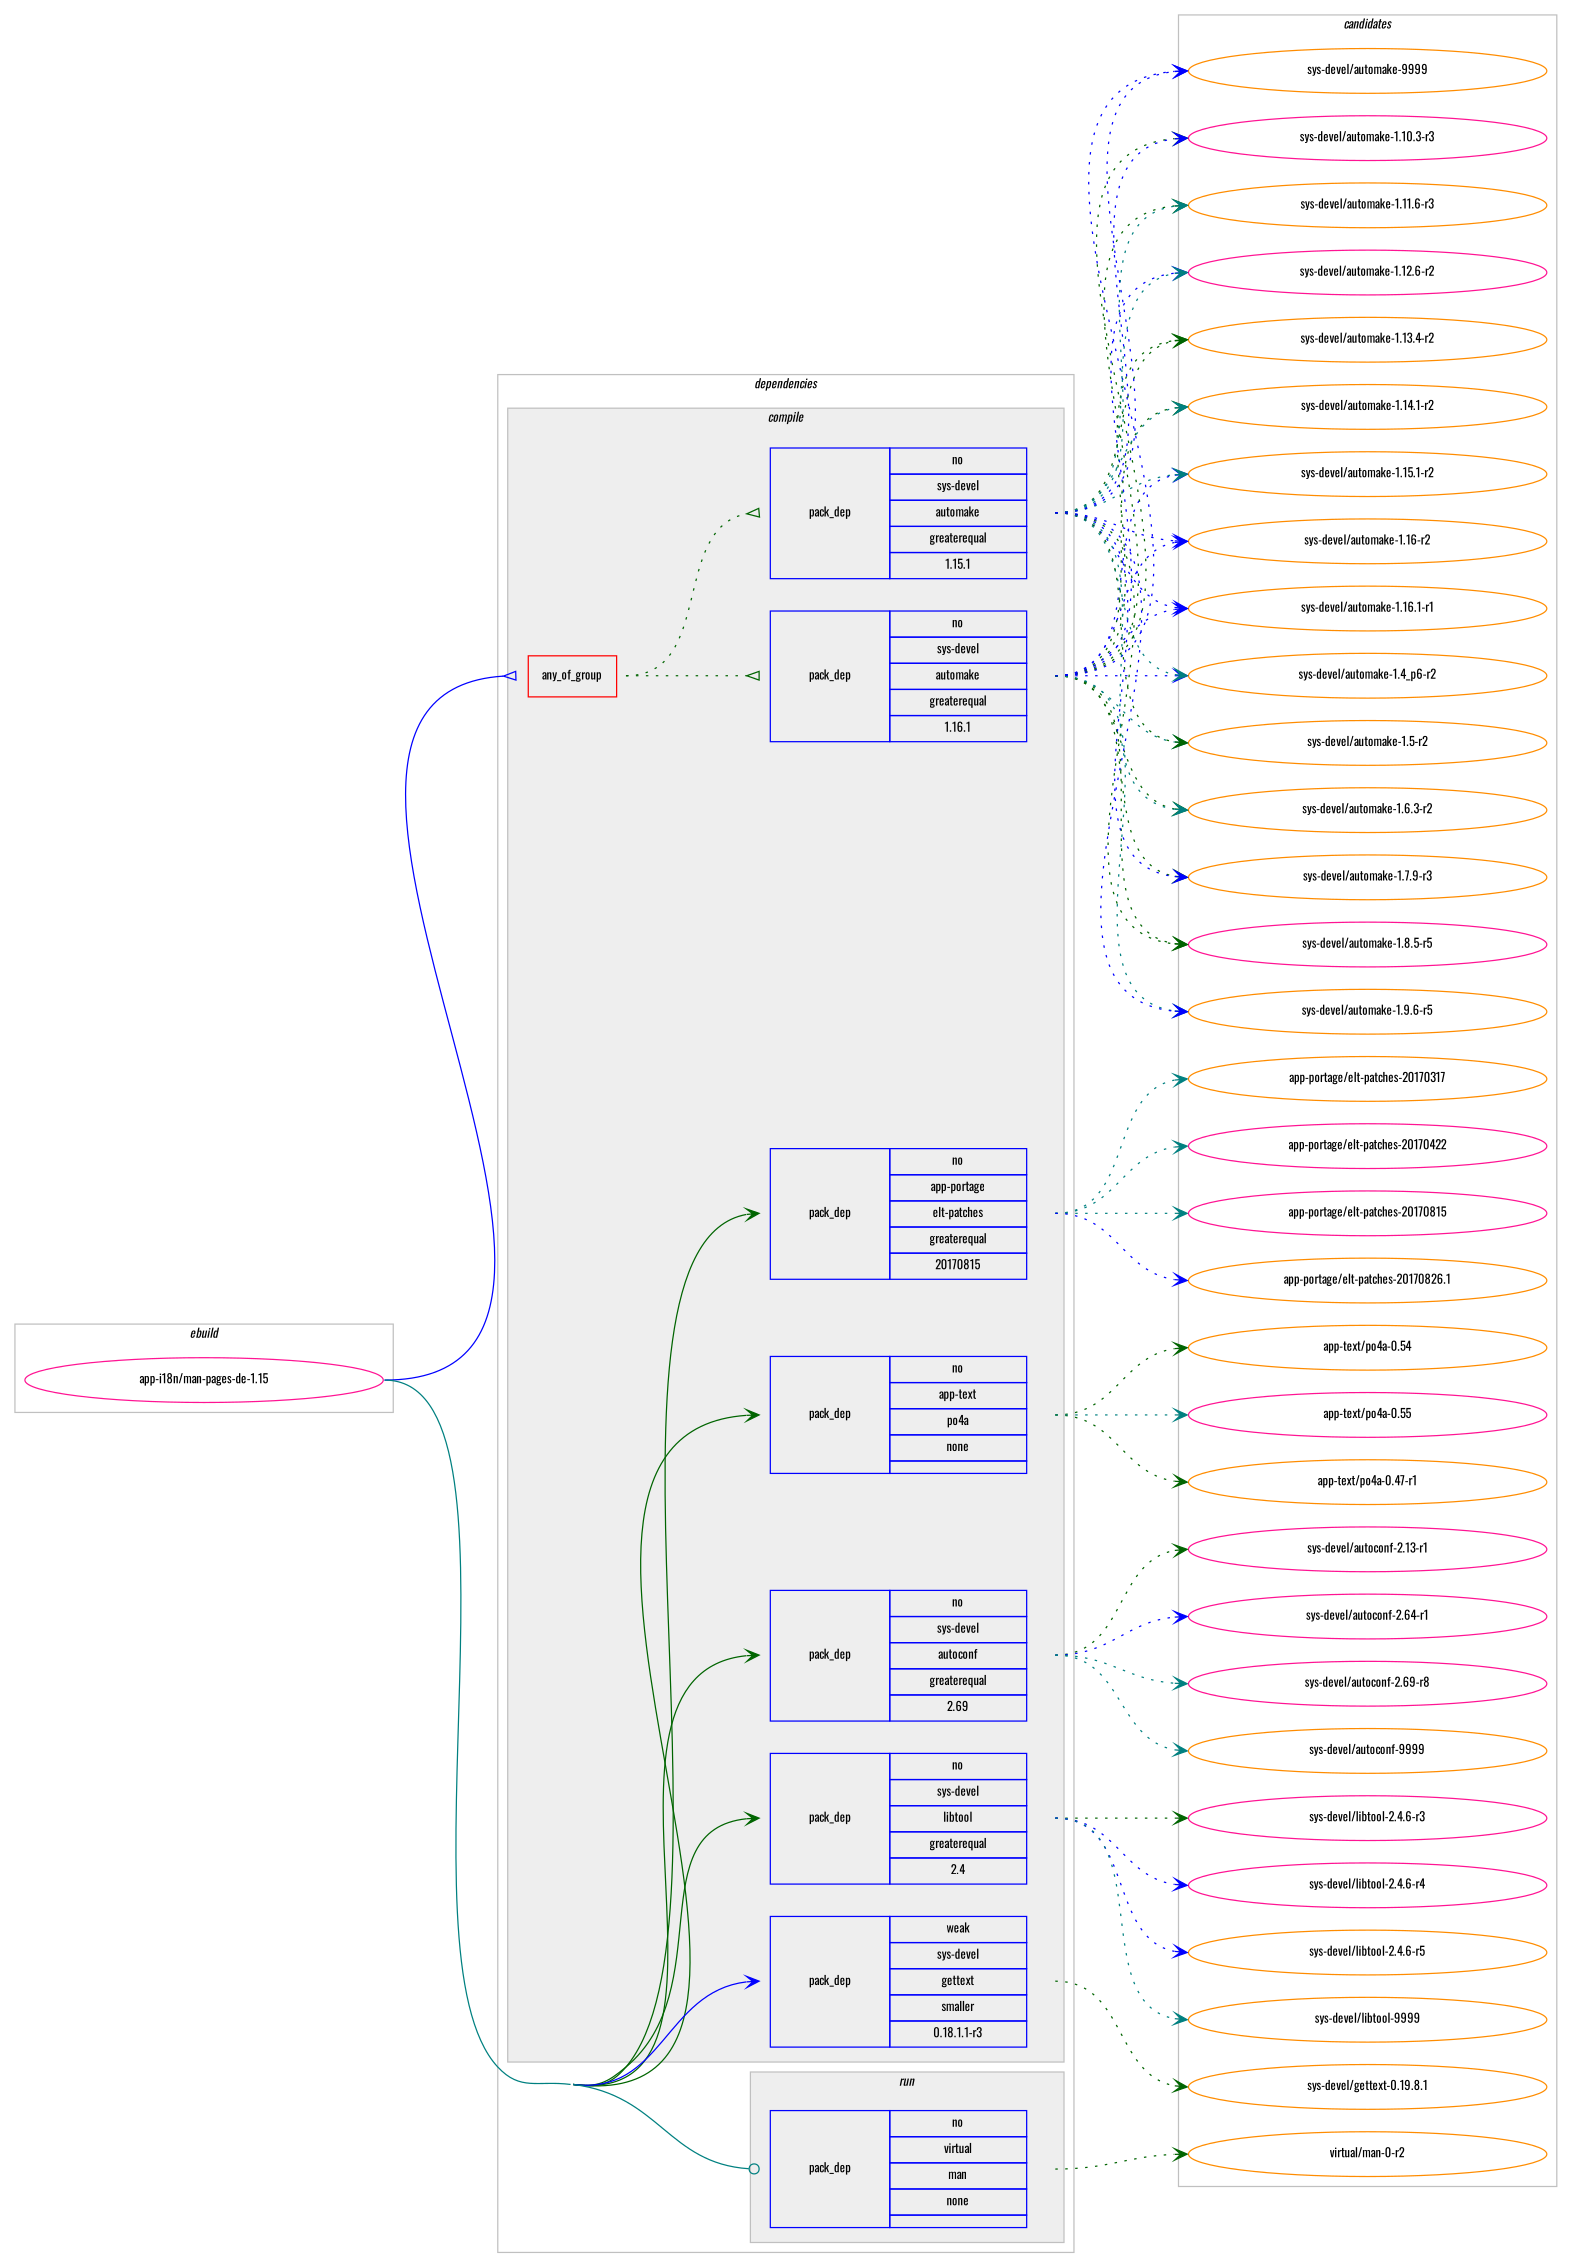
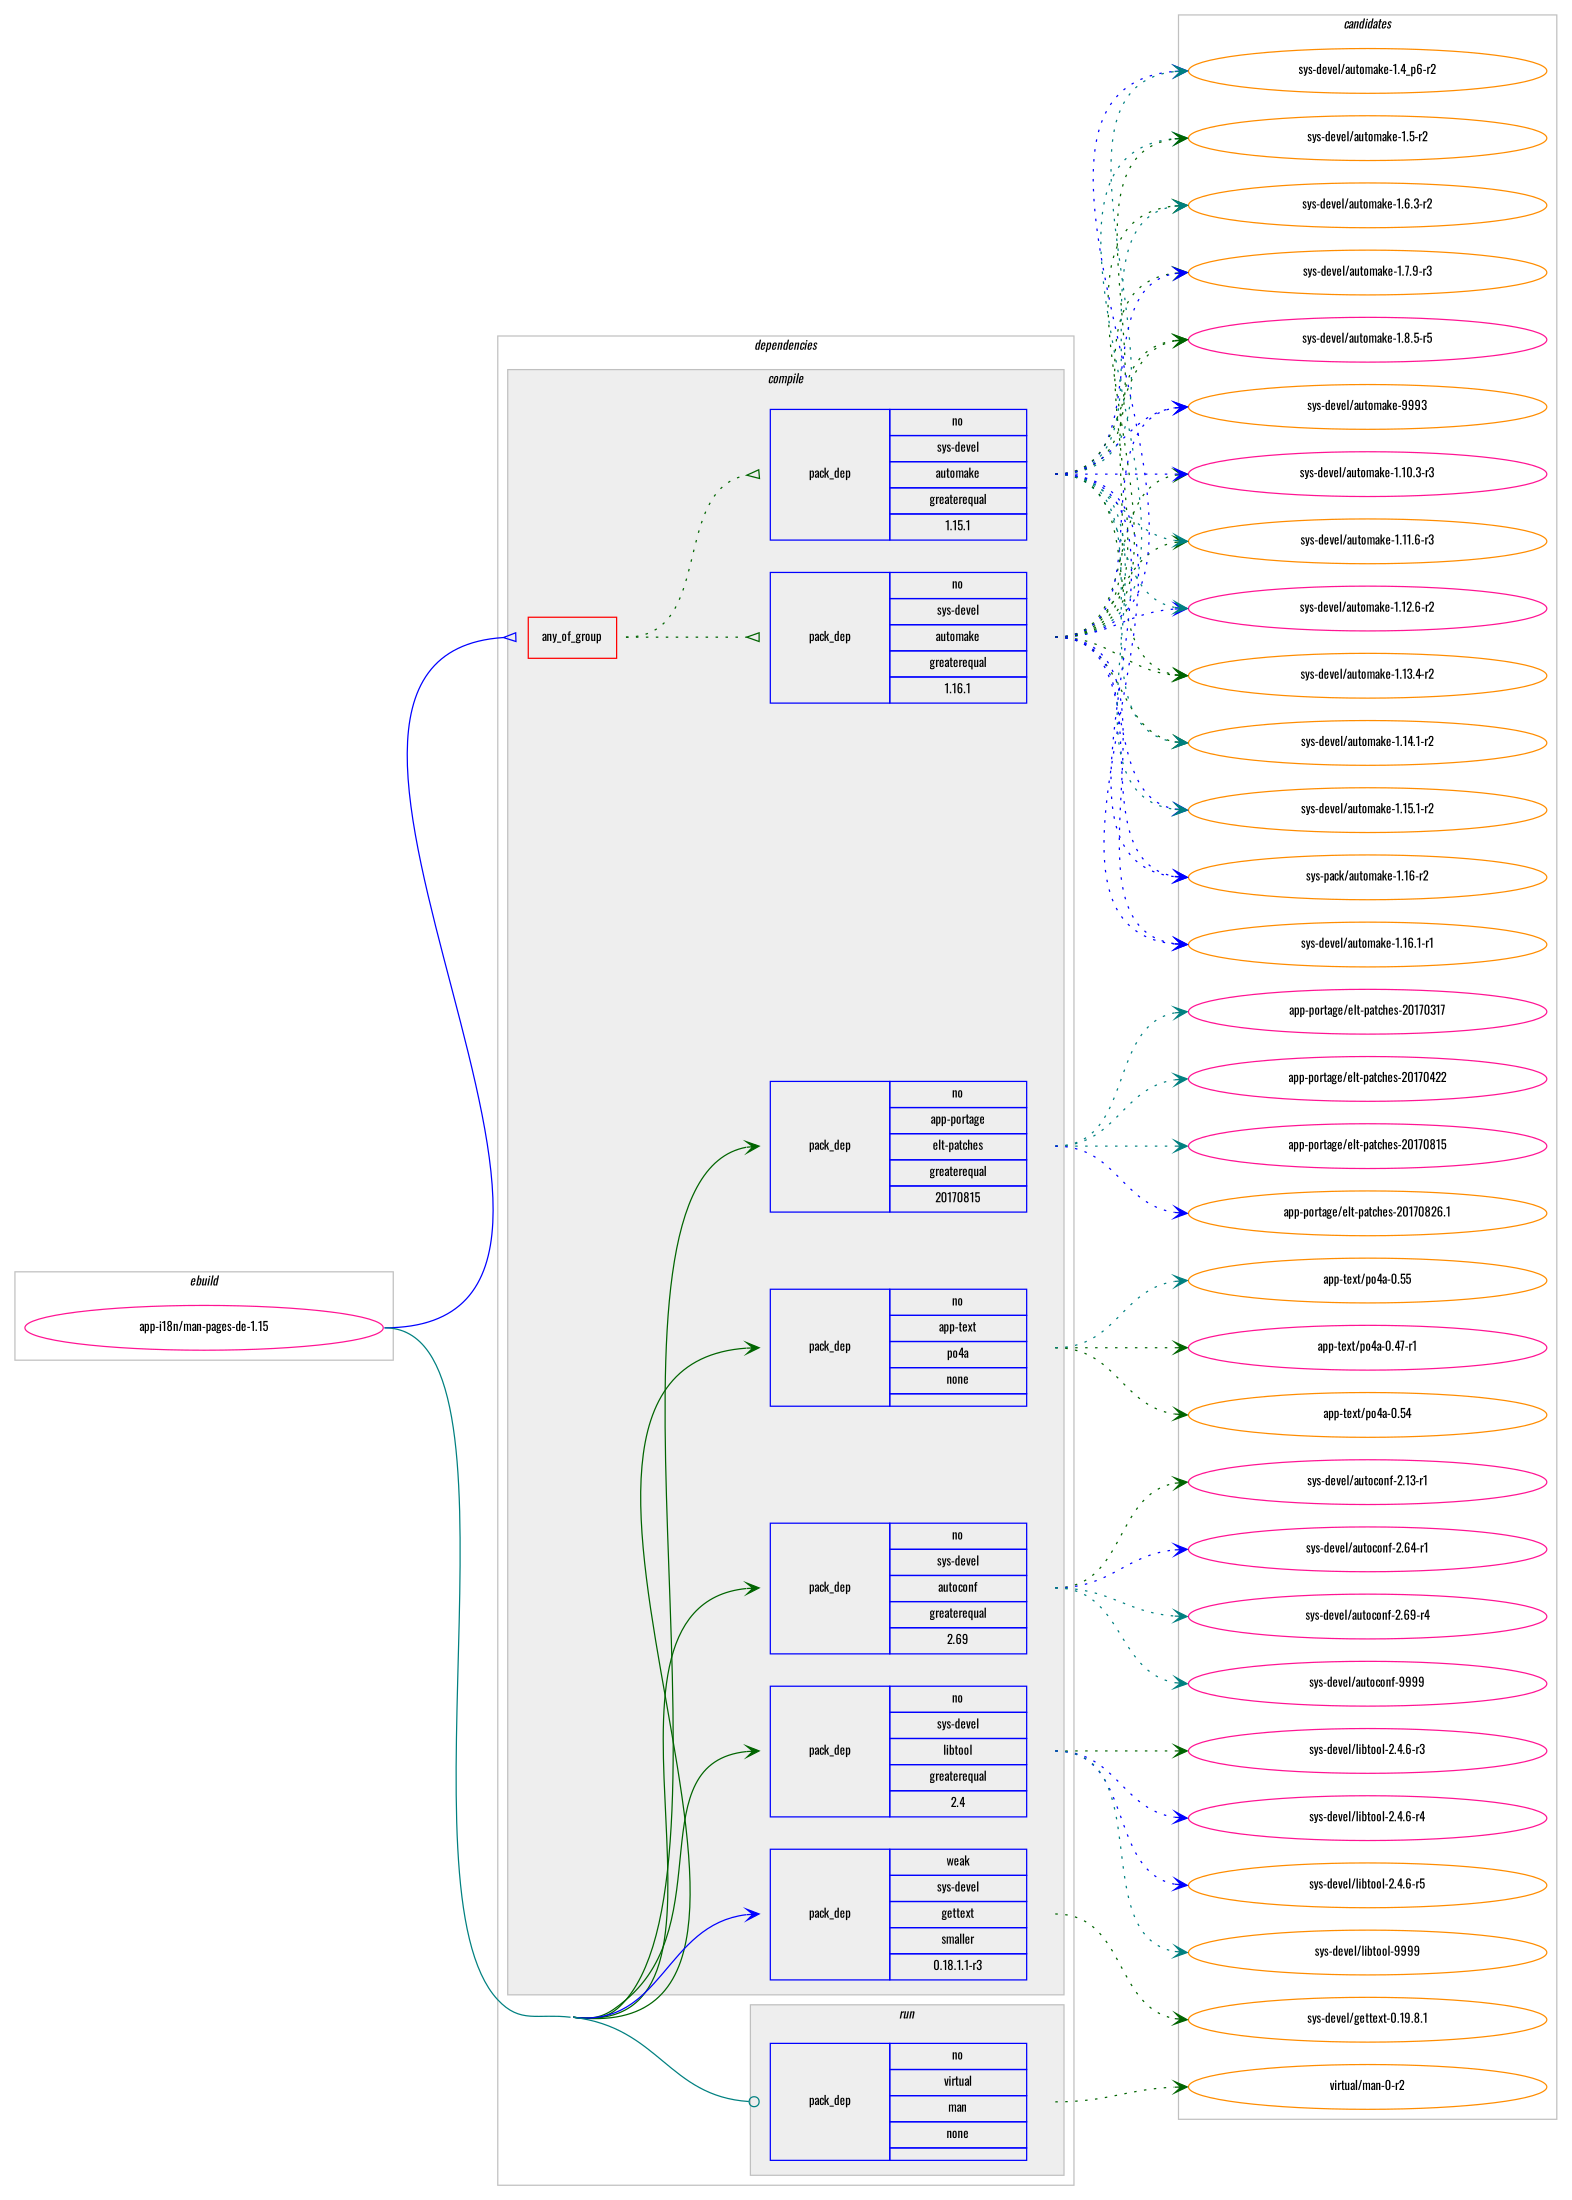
node "sys-devel/automake-9999": label "sys-devel/automake-9999" -> "sys-devel/automake-9993"
node "sys-devel/automake-1.16-r2": label "sys-devel/automake-1.16-r2" -> "sys-pack/automake-1.16-r2"
node "sys-devel/automake-1.9.6-r5": removed
node "app-portage/elt-patches-20170317": color darkorange -> deeppink
node "app-text/po4a-0.55": color deeppink -> darkorange
node "app-text/po4a-0.47-r1": color darkorange -> deeppink
node "sys-devel/autoconf-2.69-r8": label "sys-devel/autoconf-2.69-r8" -> "sys-devel/autoconf-2.69-r4"
node "sys-devel/autoconf-9999": color darkorange -> deeppink
